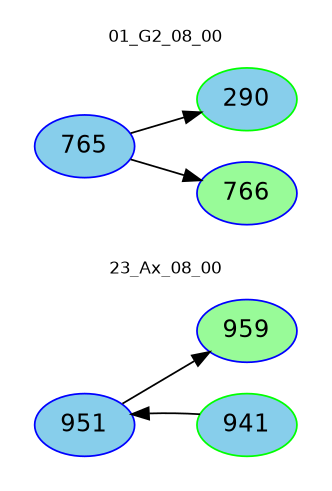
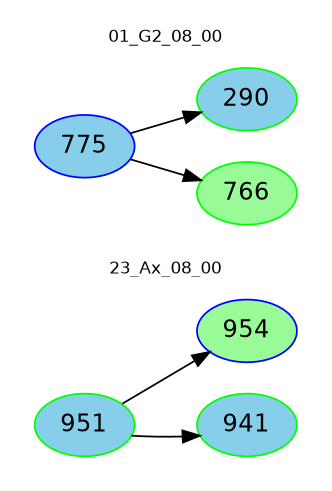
node "765": label "765" -> "775"
node "766": color blue -> green
node "959": label "959" -> "954"
edge "941" -> "951": reversed
node "951": color blue -> green
